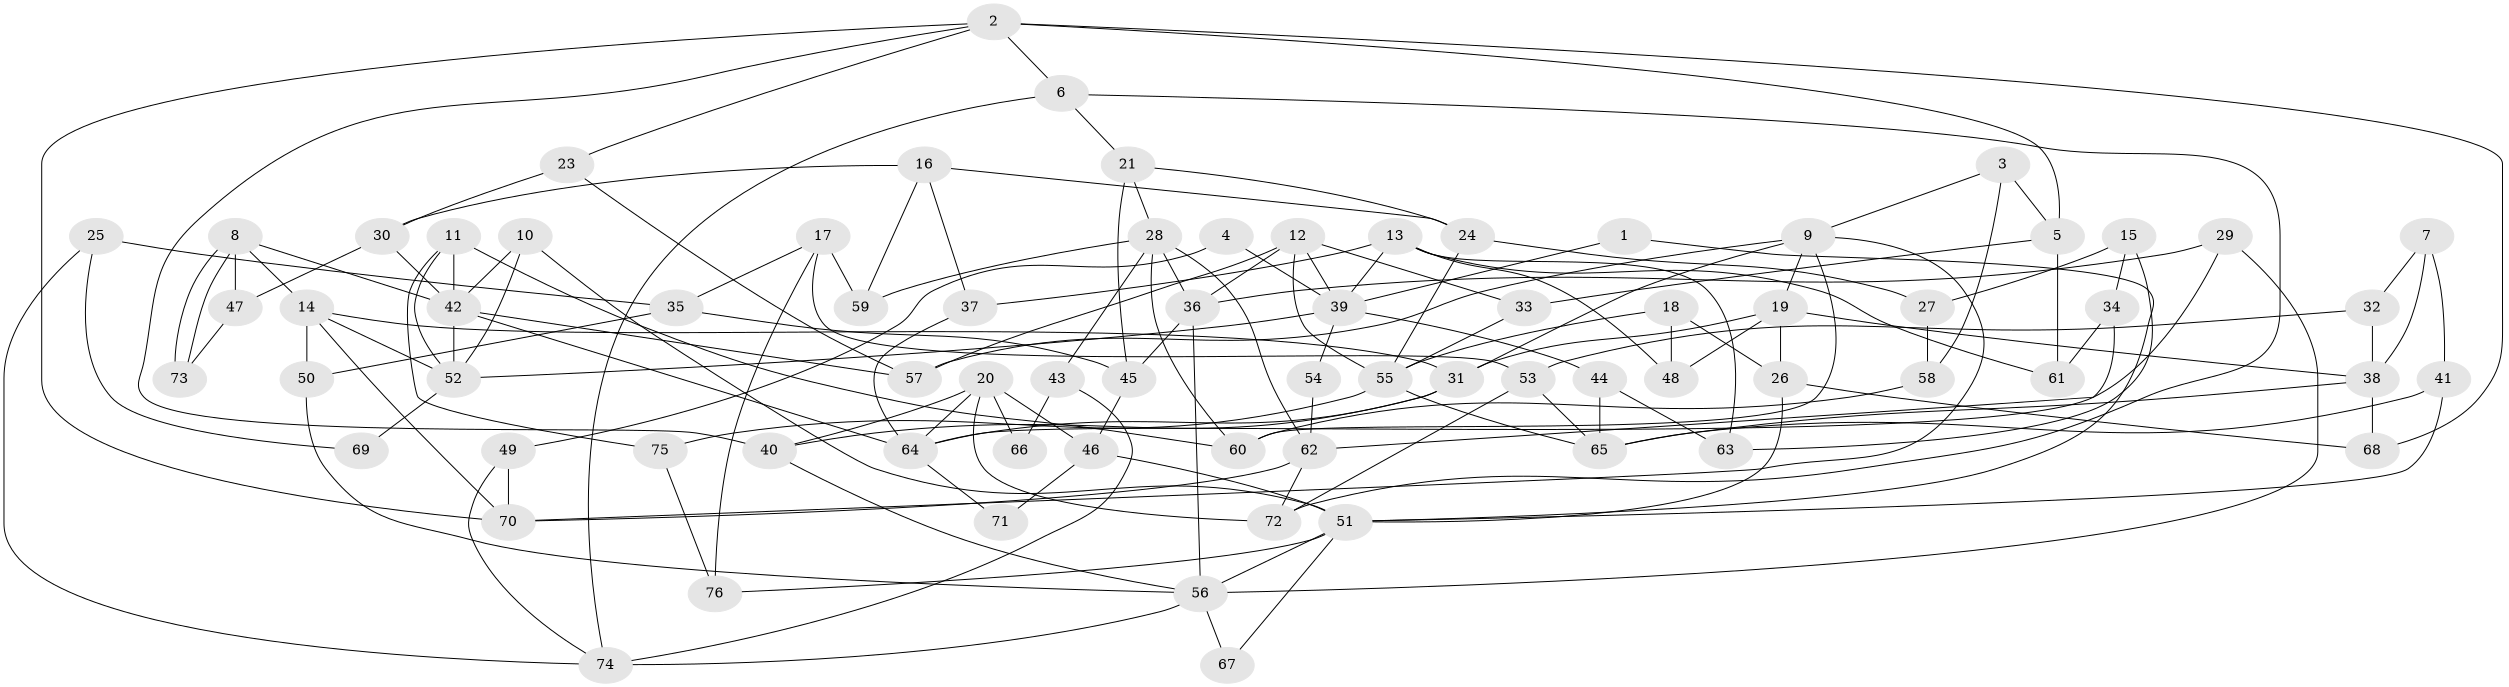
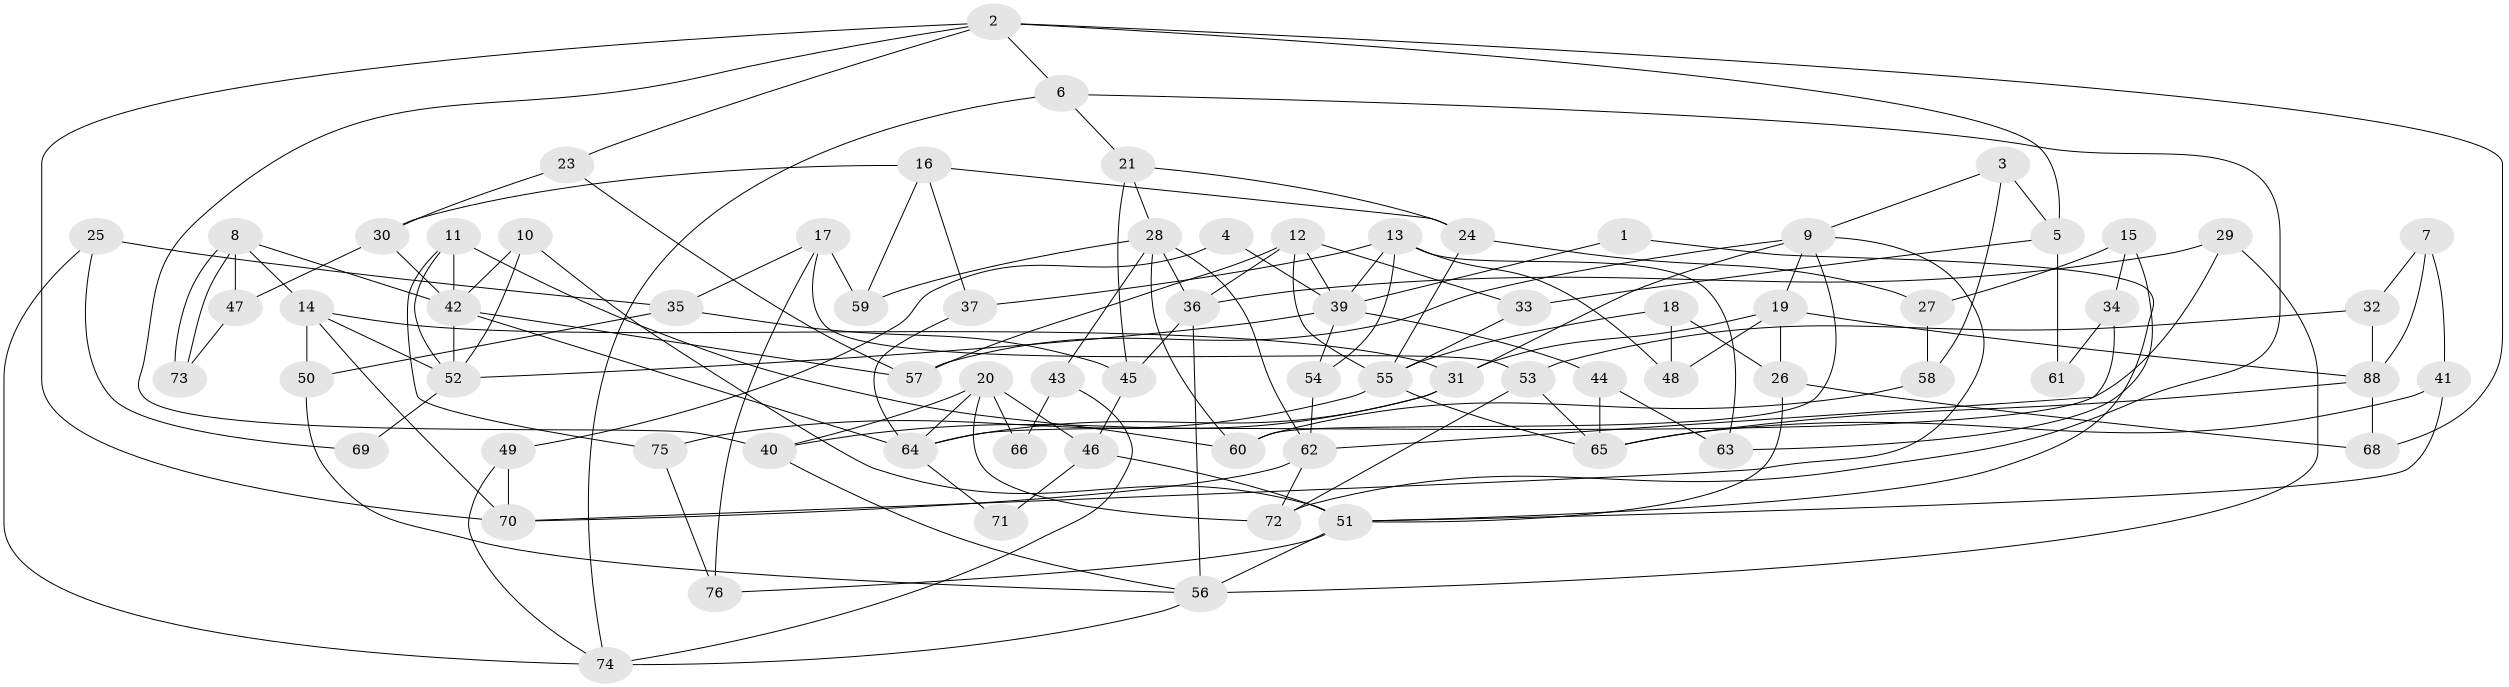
edge "13" -- "61": now "13" -- "54"
node "38": label "38" -> "88"
node "67": removed
